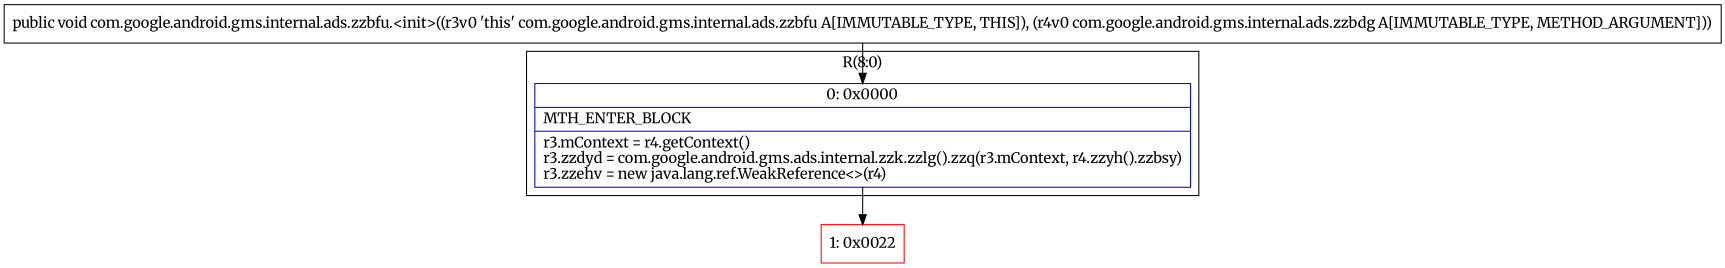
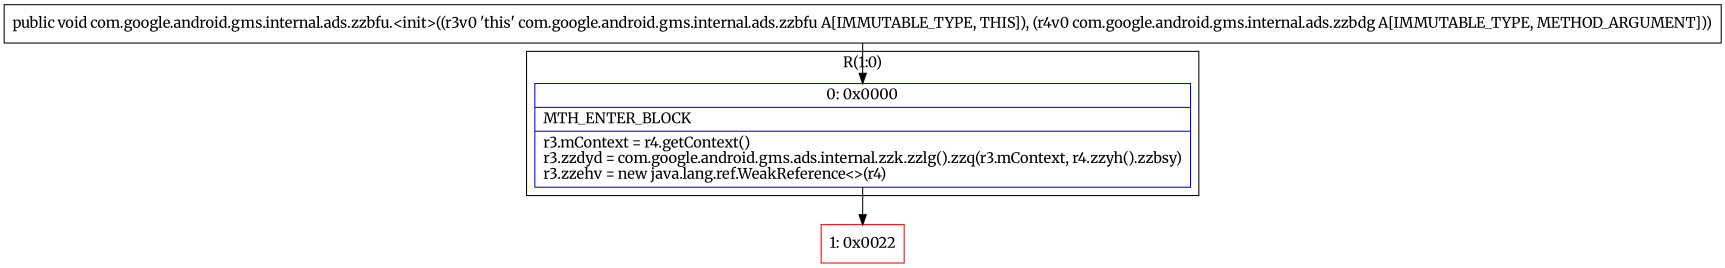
cluster "R(8:0)": label "R(8:0)" -> "R(1:0)"
